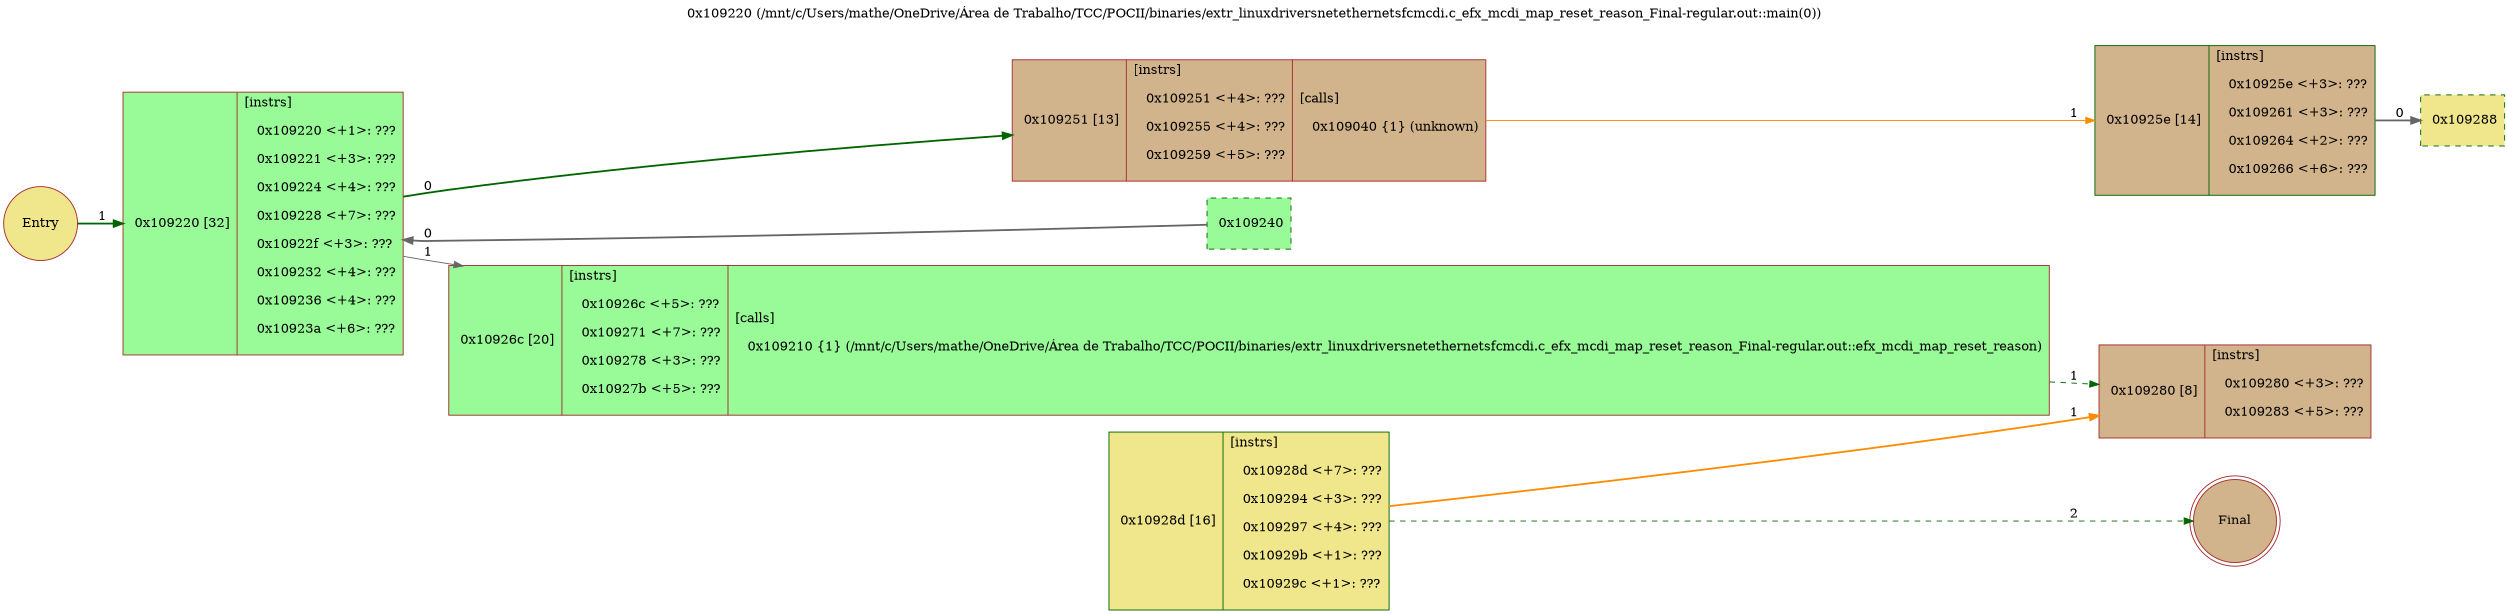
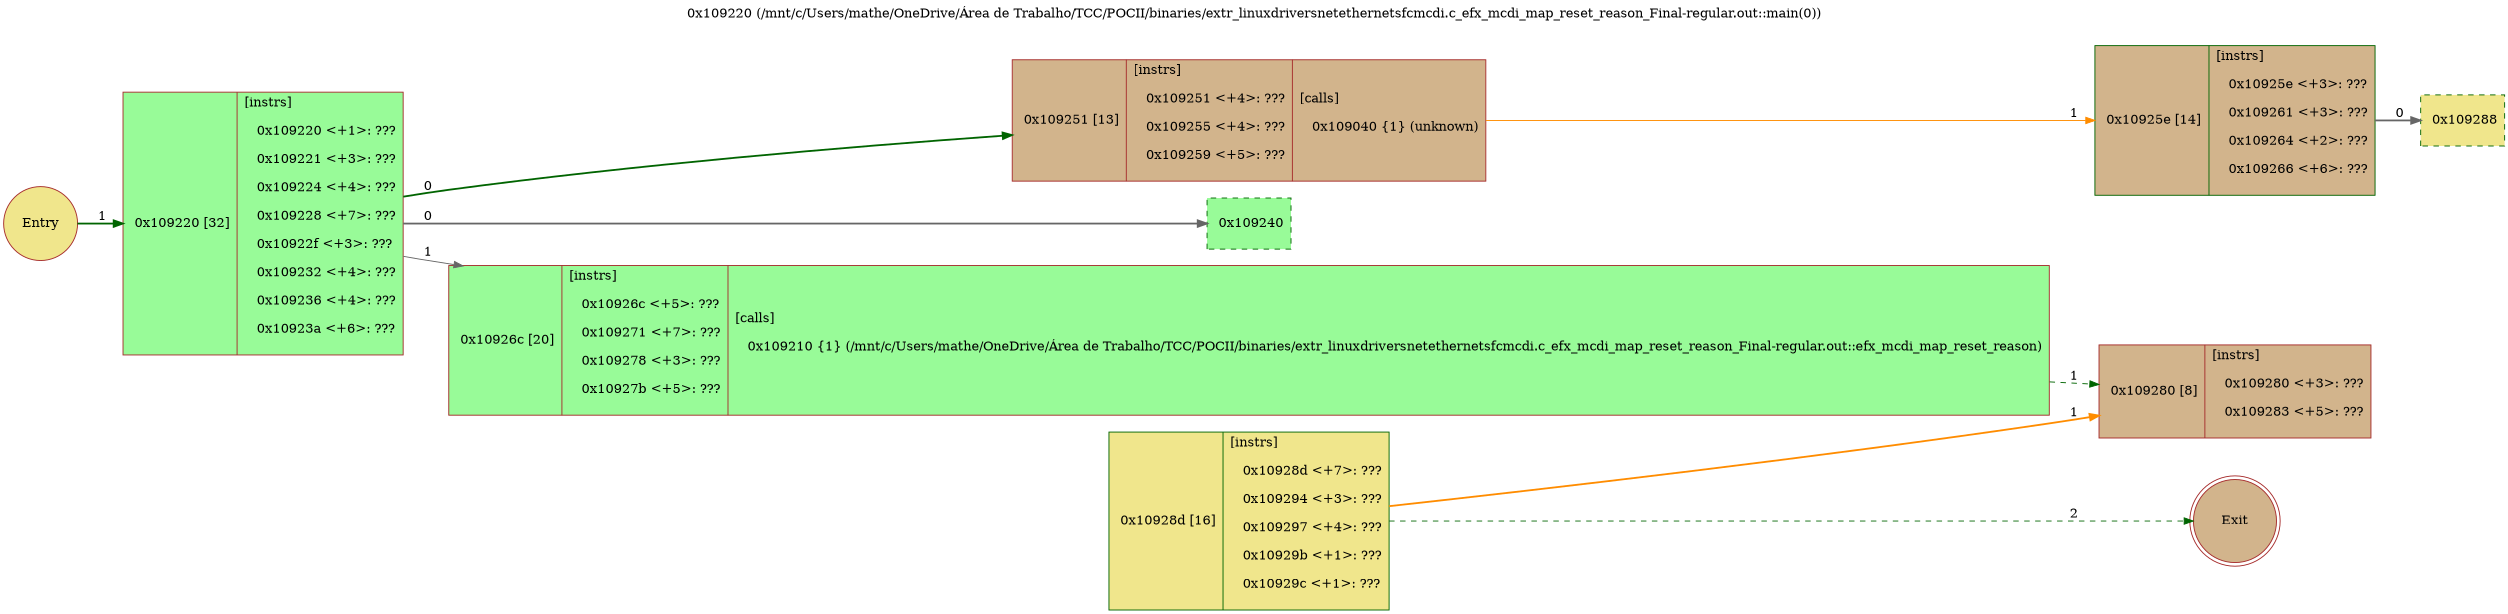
edge "0x109240" -> "0x109220 [32]": reversed
node "Final": label "Final" -> "Exit"
